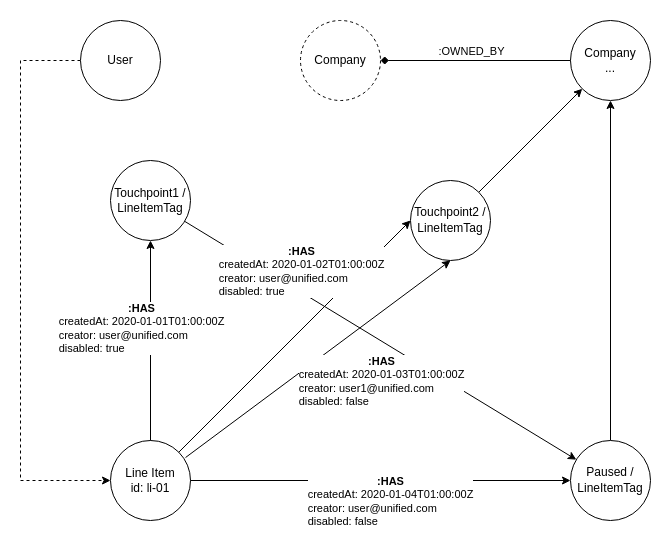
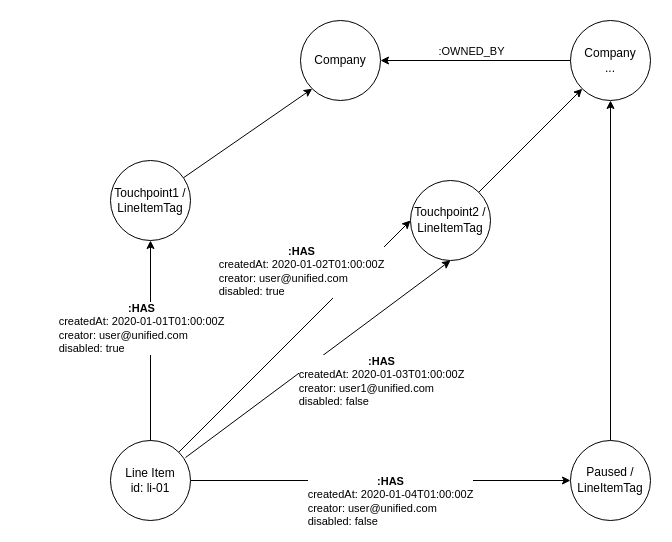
node "User": removed
node "Company": style dashed -> solid
edge "Company ..." -> "Company": arrowhead diamond -> classic
edge "User" -> "Line Item id: li-01": removed
edge "Touchpoint1 / LineItemTag" -> "Paused / LineItemTag": now "Touchpoint1 / LineItemTag" -> "Company"
